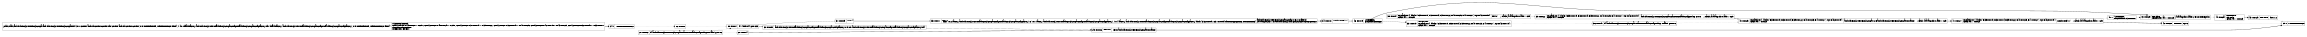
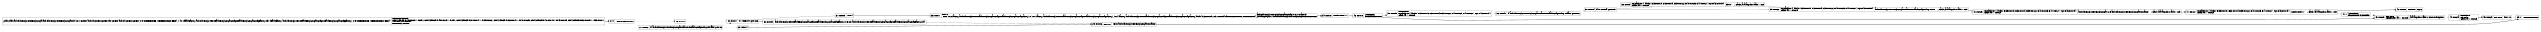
node "37: 0x001d": added
